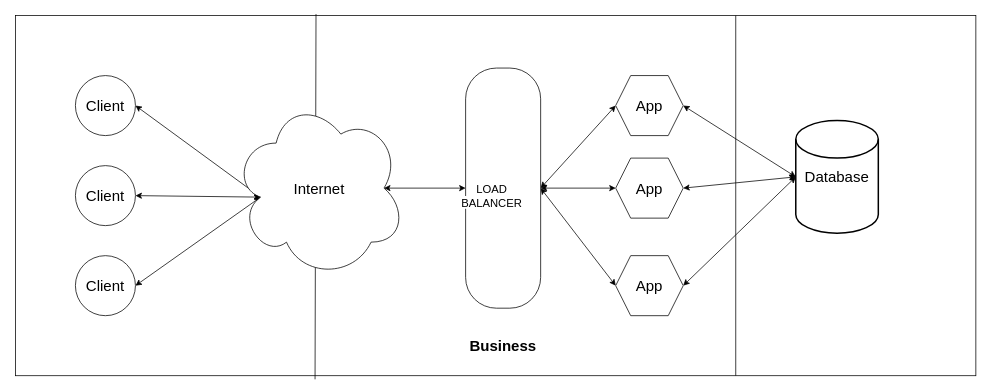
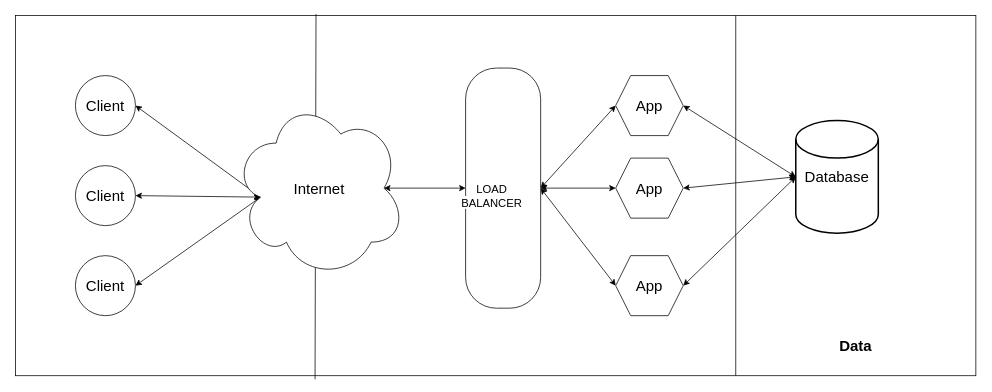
node "Business": removed
node "Data": added
